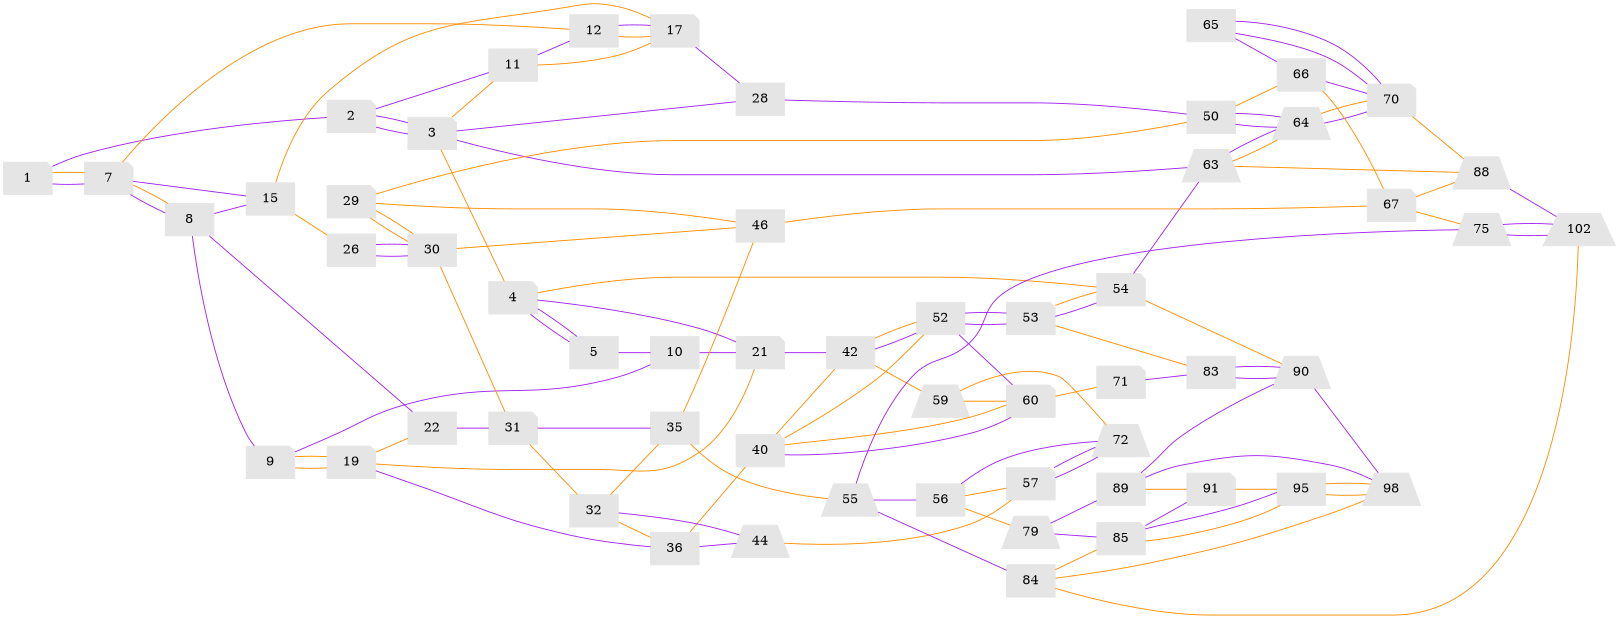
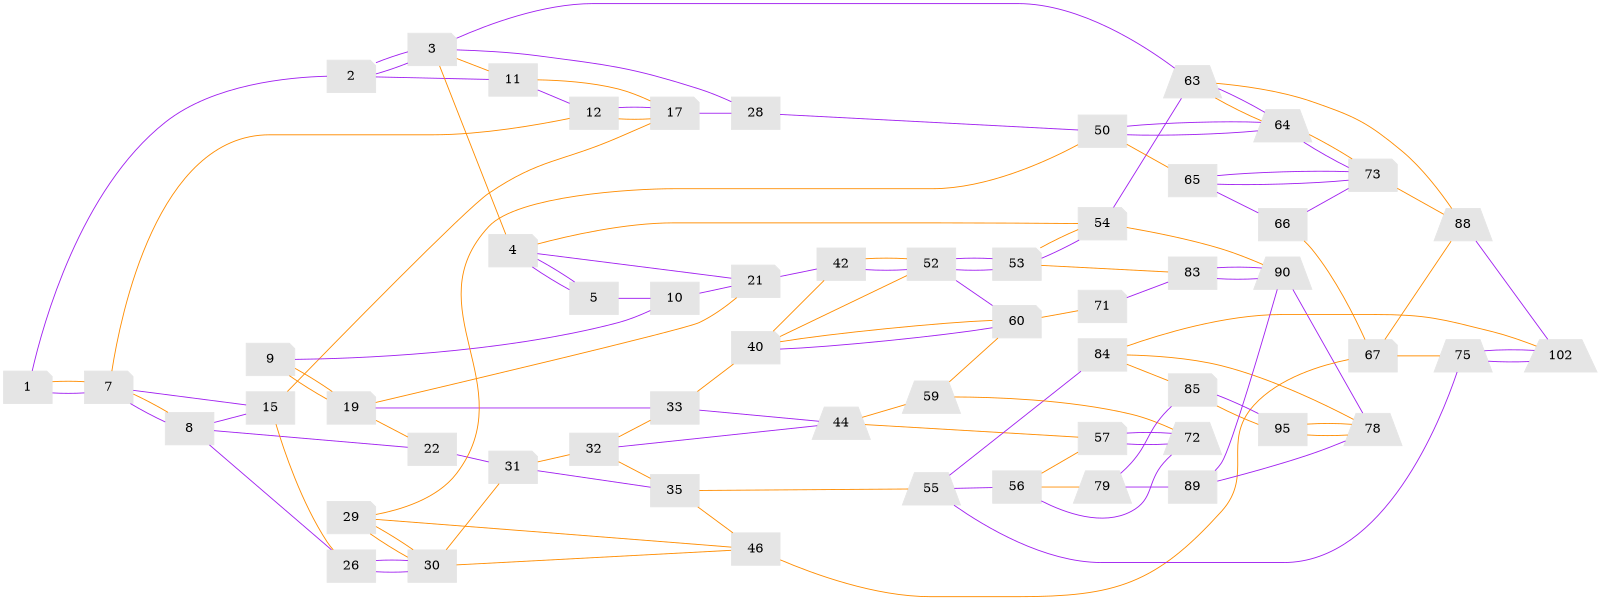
edge "66" -- "50": now "65" -- "50"
node "70": label "70" -> "73"
edge "8" -- "9": now "8" -- "26"
edge "42" -- "59": now "44" -- "59"
node "91": removed
node "98": label "98" -> "78"
node "36": label "36" -> "33"
